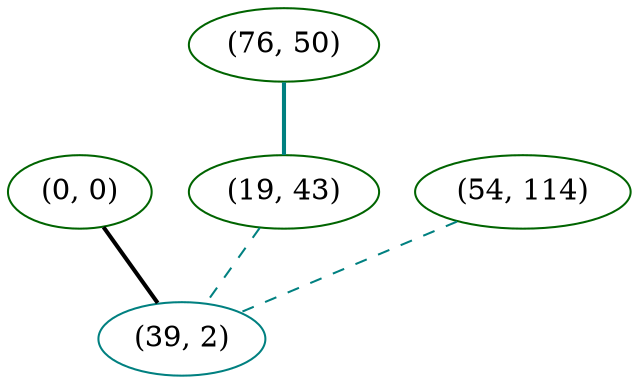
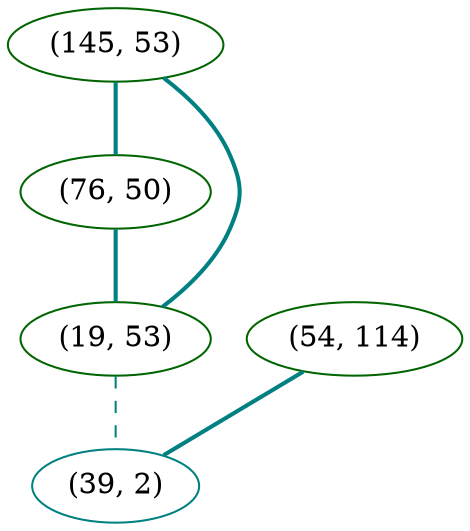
node "(145, 53)": added
node "(0, 0)": removed
node "(19, 43)": label "(19, 43)" -> "(19, 53)"
edge "(54, 114)" -- "(39, 2)": style dashed -> bold
